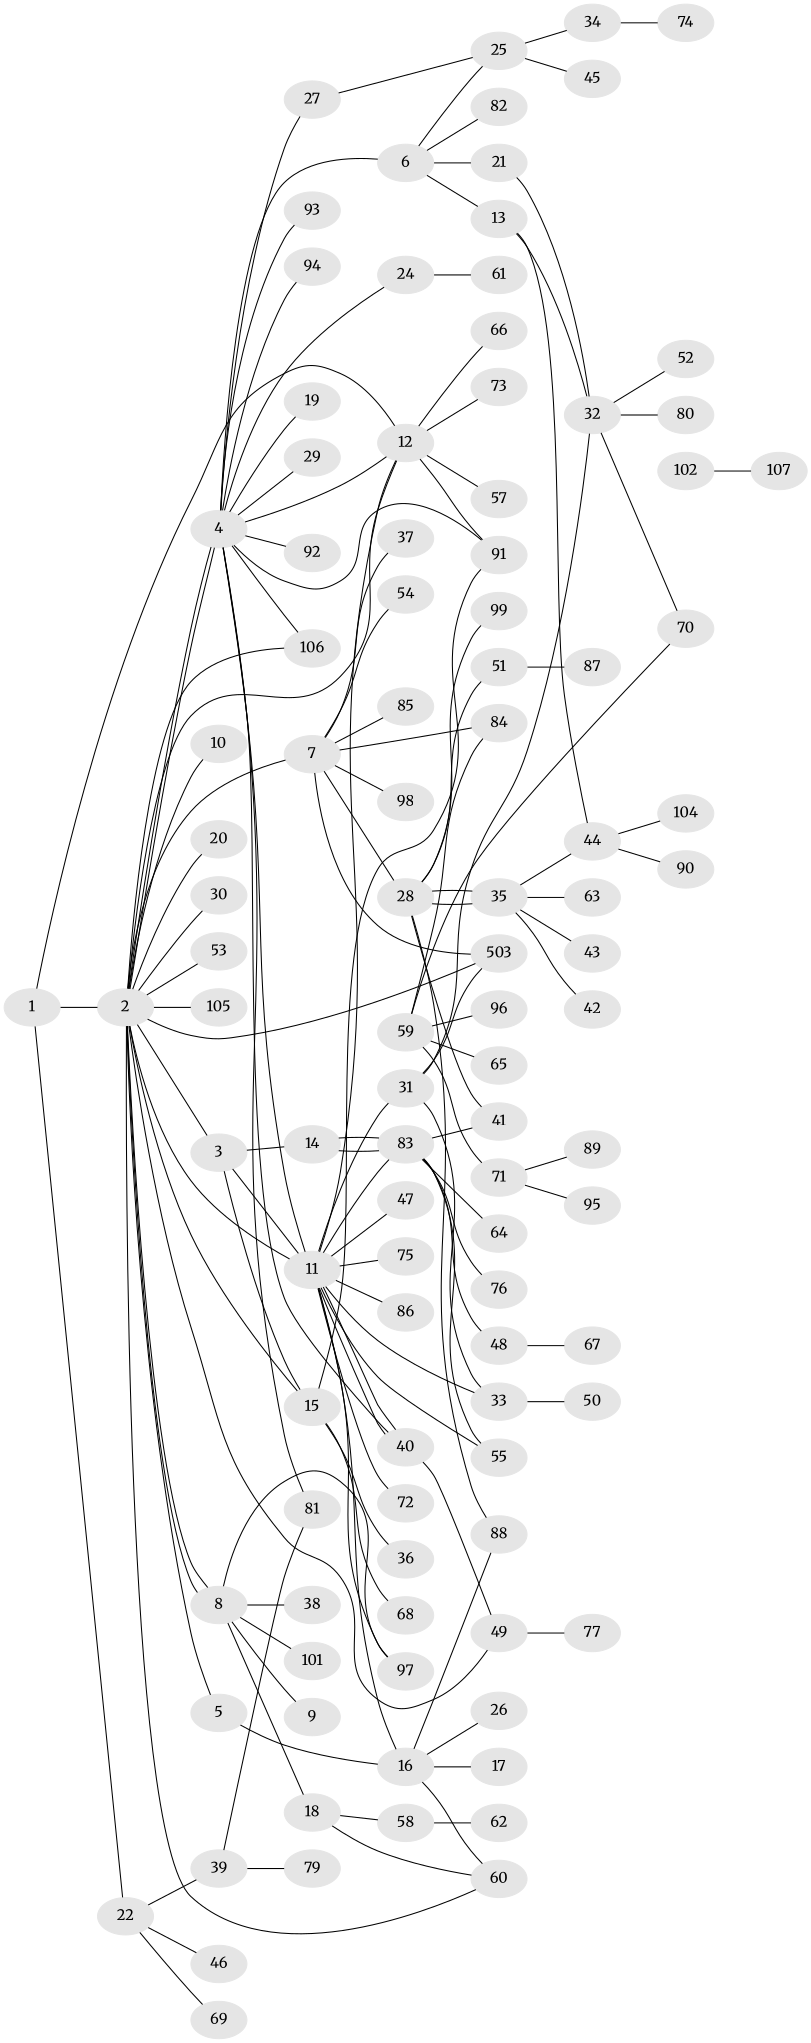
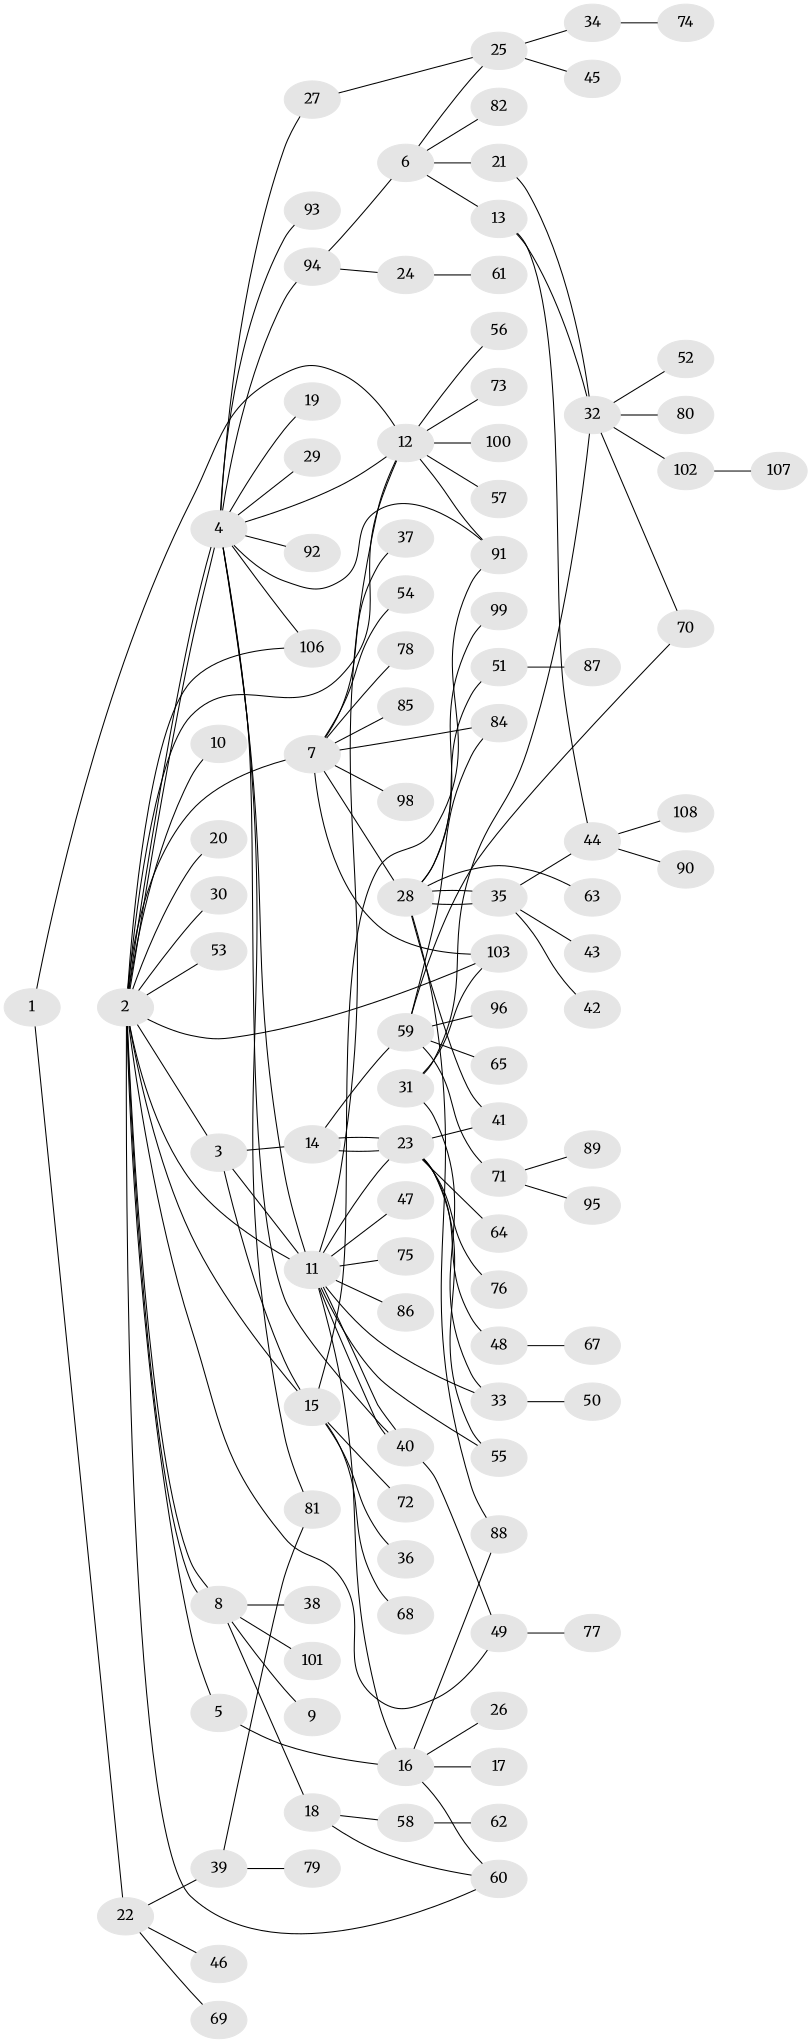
edge "6" -- "4": now "6" -- "94"
node "66": label "66" -> "56"
edge "24" -- "4": now "24" -- "94"
node "100": added
edge "32" -- "102": added
node "78": added
node "104": label "104" -> "108"
edge "35" -- "63": now "28" -- "63"
node "503": label "503" -> "103"
edge "1" -- "2": removed
node "105": removed
edge "59" -- "14": added
node "83": label "83" -> "23"
edge "31" -- "11": removed
edge "11" -- "72": now "15" -- "72"
node "97": removed
